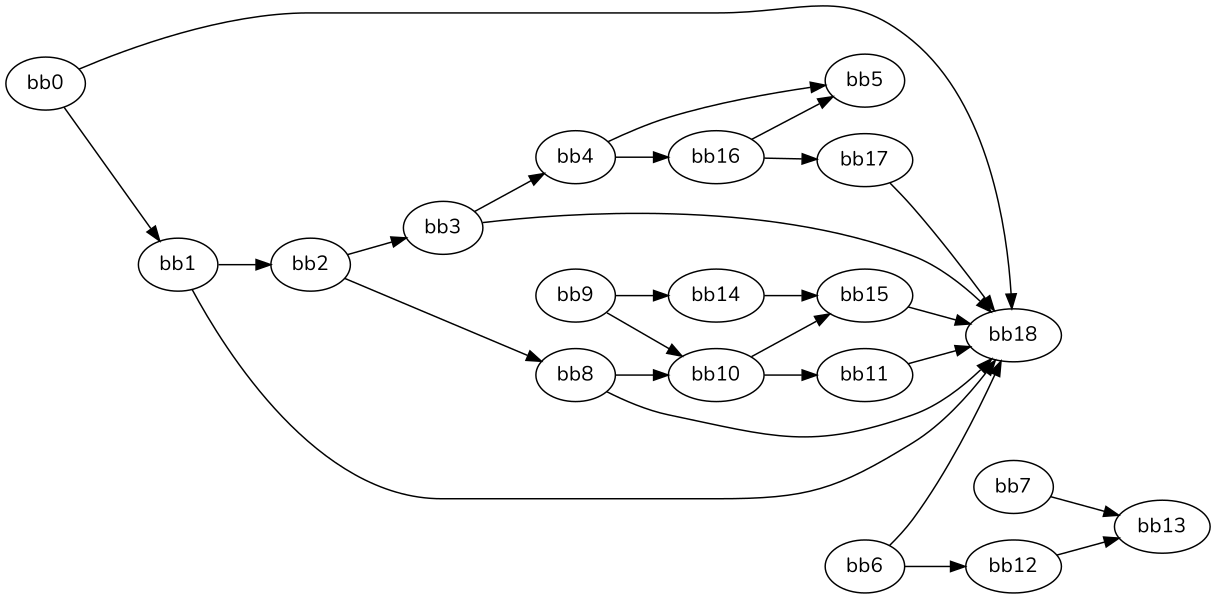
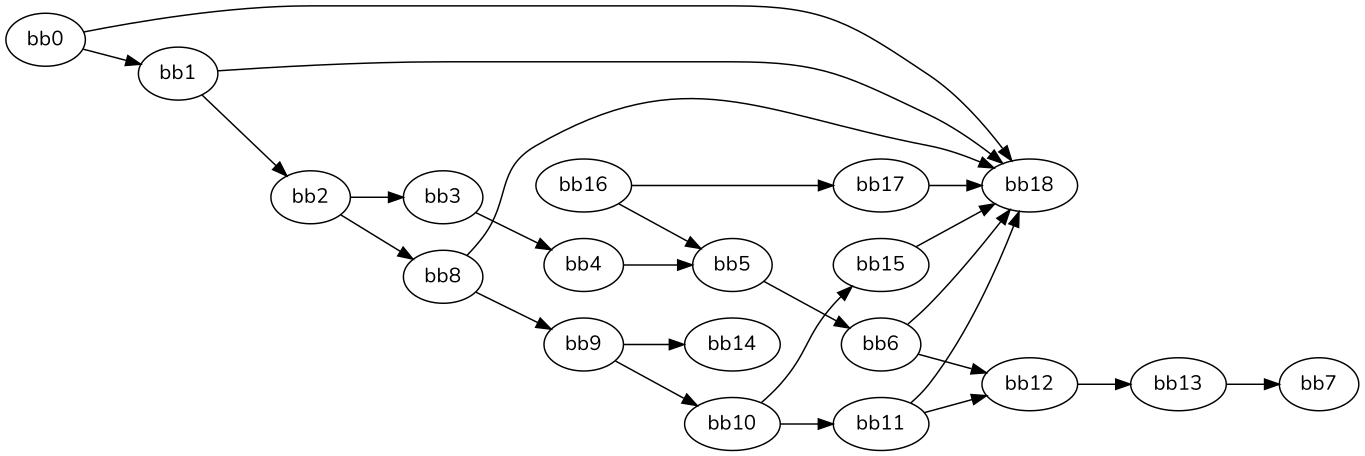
edge "bb4" -> "bb16": removed
edge "bb3" -> "bb18": removed
edge "bb14" -> "bb15": removed
edge "bb5" -> "bb6": added
edge "bb8" -> "bb10": now "bb8" -> "bb9"
edge "bb11" -> "bb12": added
edge "bb7" -> "bb13": reversed
